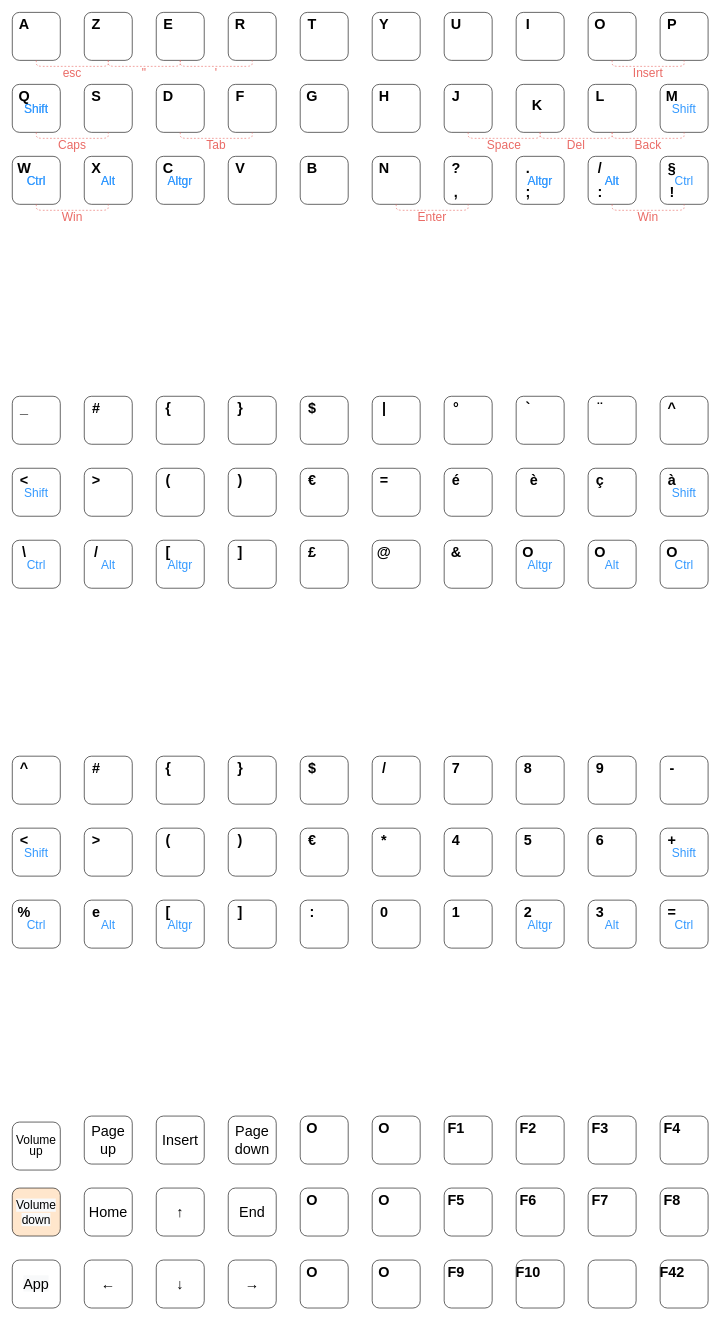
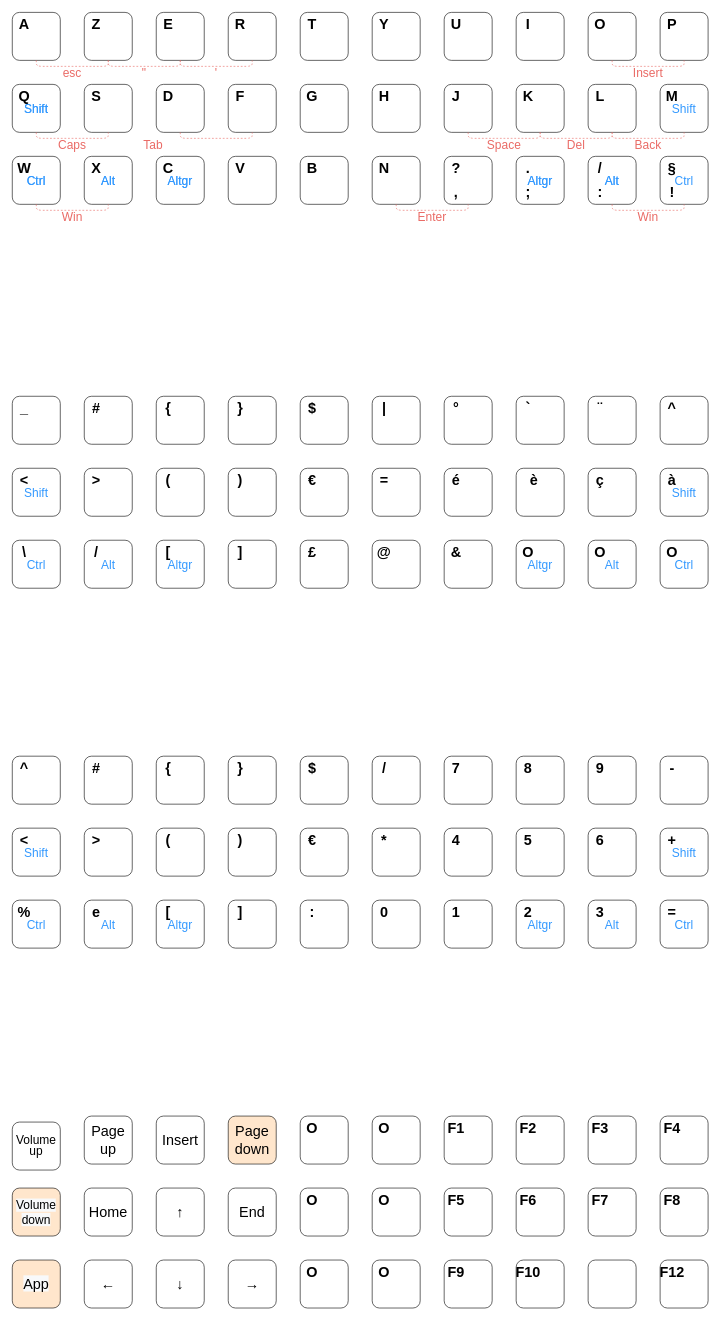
node "K": moved (537, 105) -> (528, 96)
node "Tab": moved (216, 144) -> (153, 144)
node "Page down": fillcolor #ffffff -> #ffe6cc
node "F42": label "F42" -> "F12"
node "App": fillcolor #ffffff -> #ffe6cc
